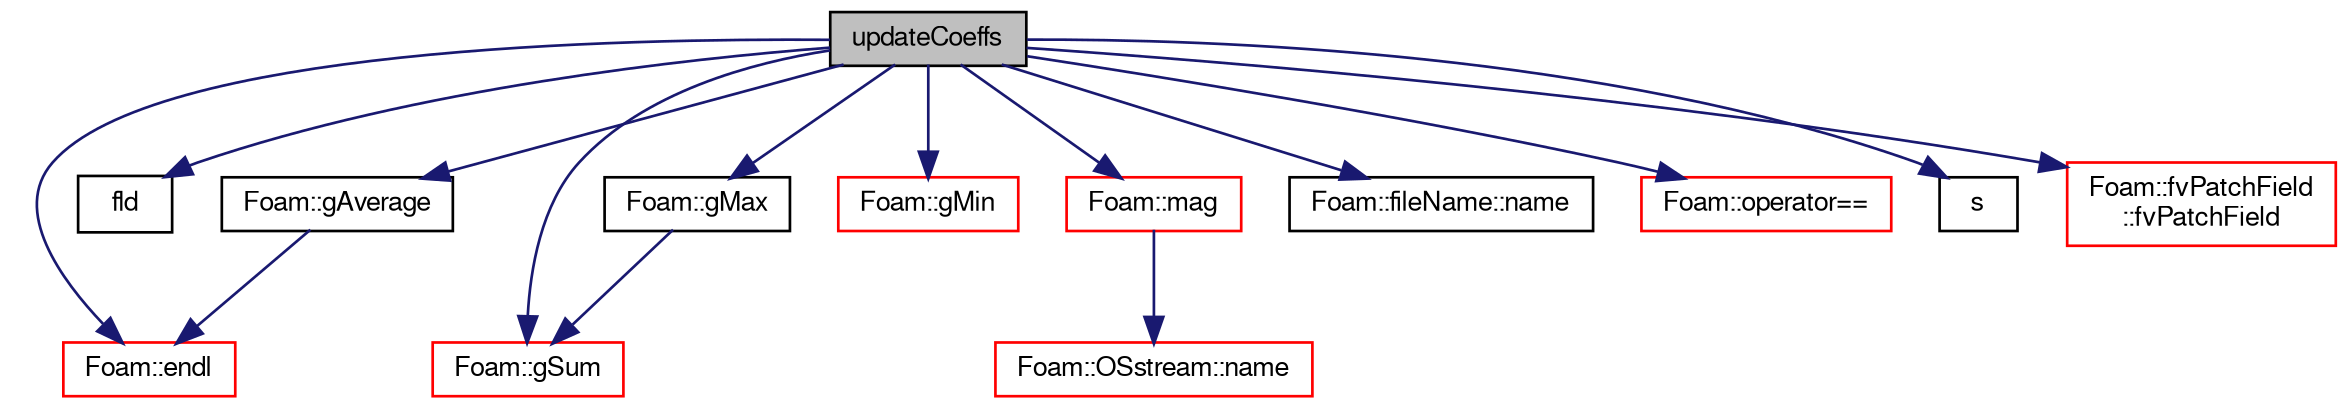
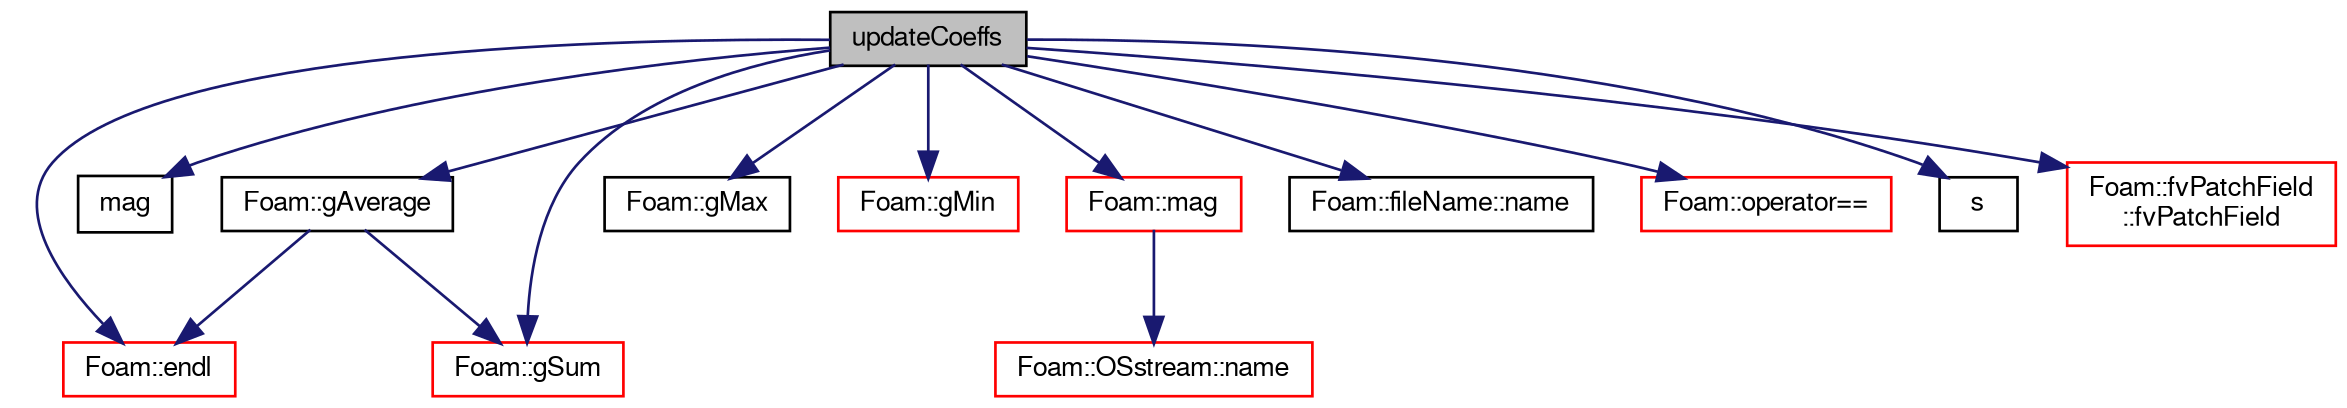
node "fld": label "fld" -> "mag"
edge "Foam::gMax" -> "Foam::gSum": now "Foam::gAverage" -> "Foam::gSum"
